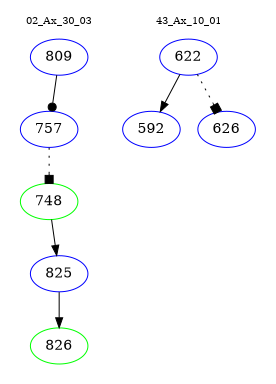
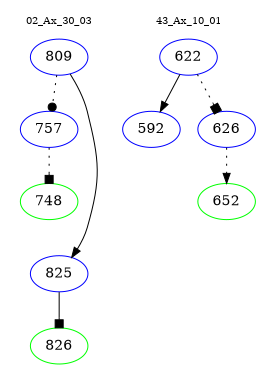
edge "809" -> "757": style solid -> dotted
node "652": added
edge "748" -> "825": now "809" -> "825"
edge "825" -> "826": arrowhead normal -> box
